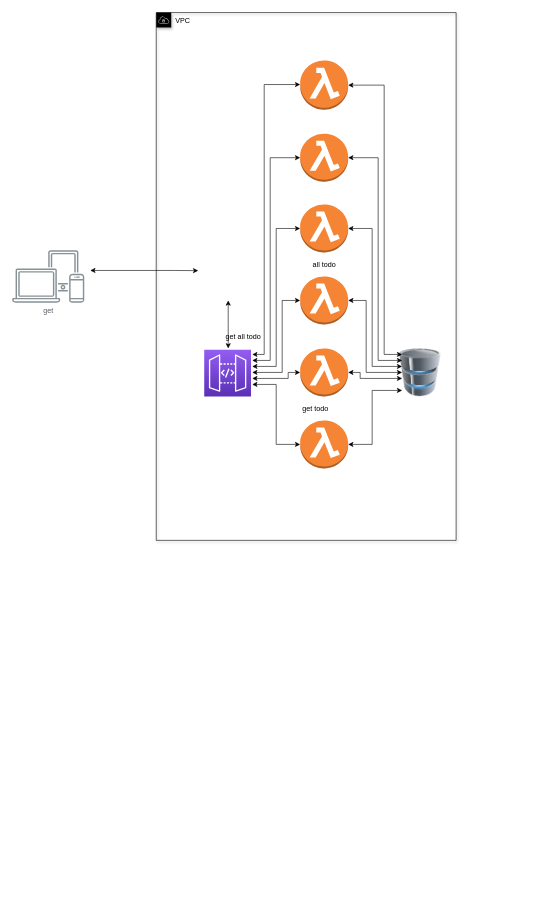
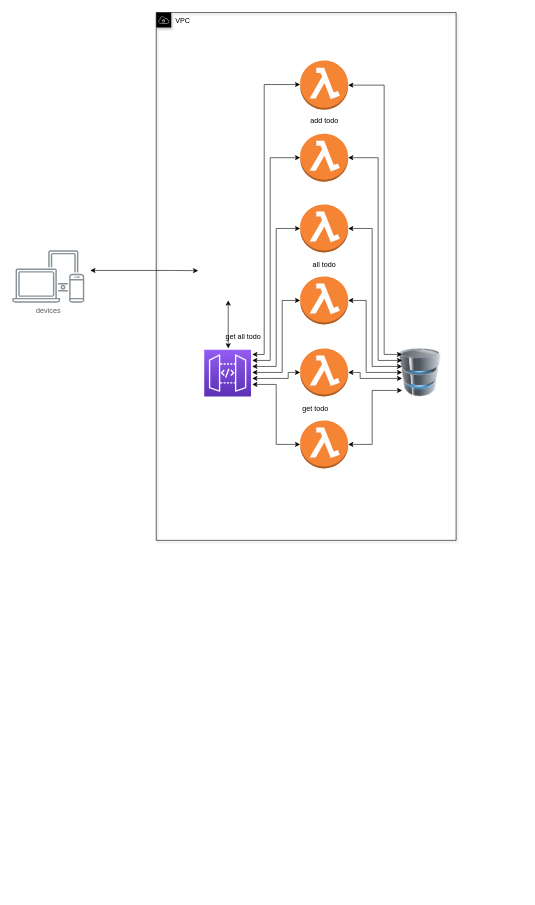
node "add todo": added
node "get": label "get" -> "devices"
